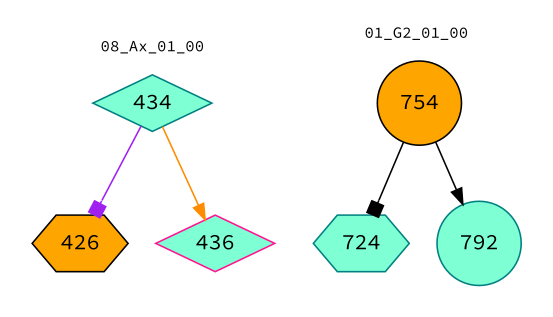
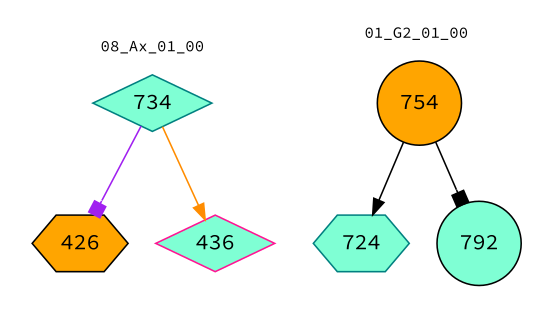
node "434": label "434" -> "734"
edge "754" -> "792": arrowhead normal -> box
edge "754" -> "724": arrowhead box -> normal
node "792": color teal -> black
